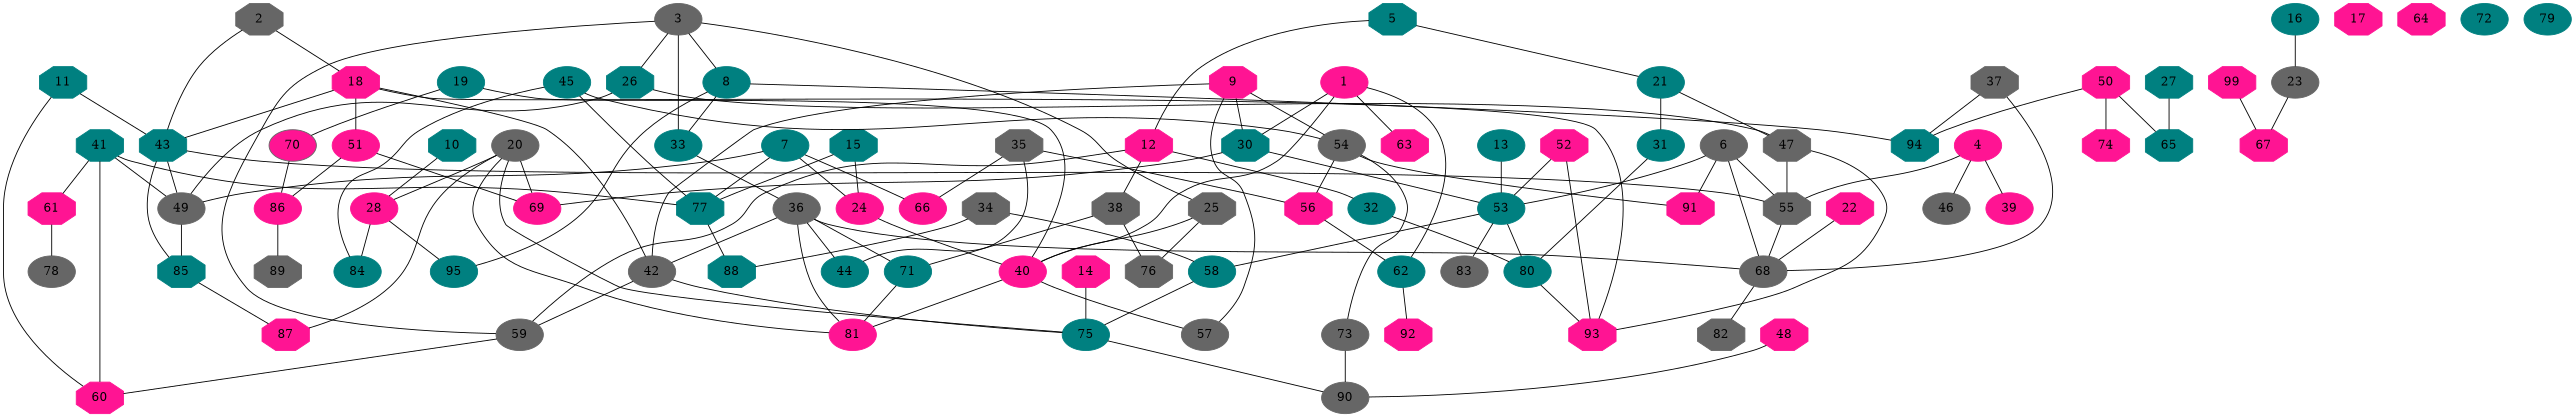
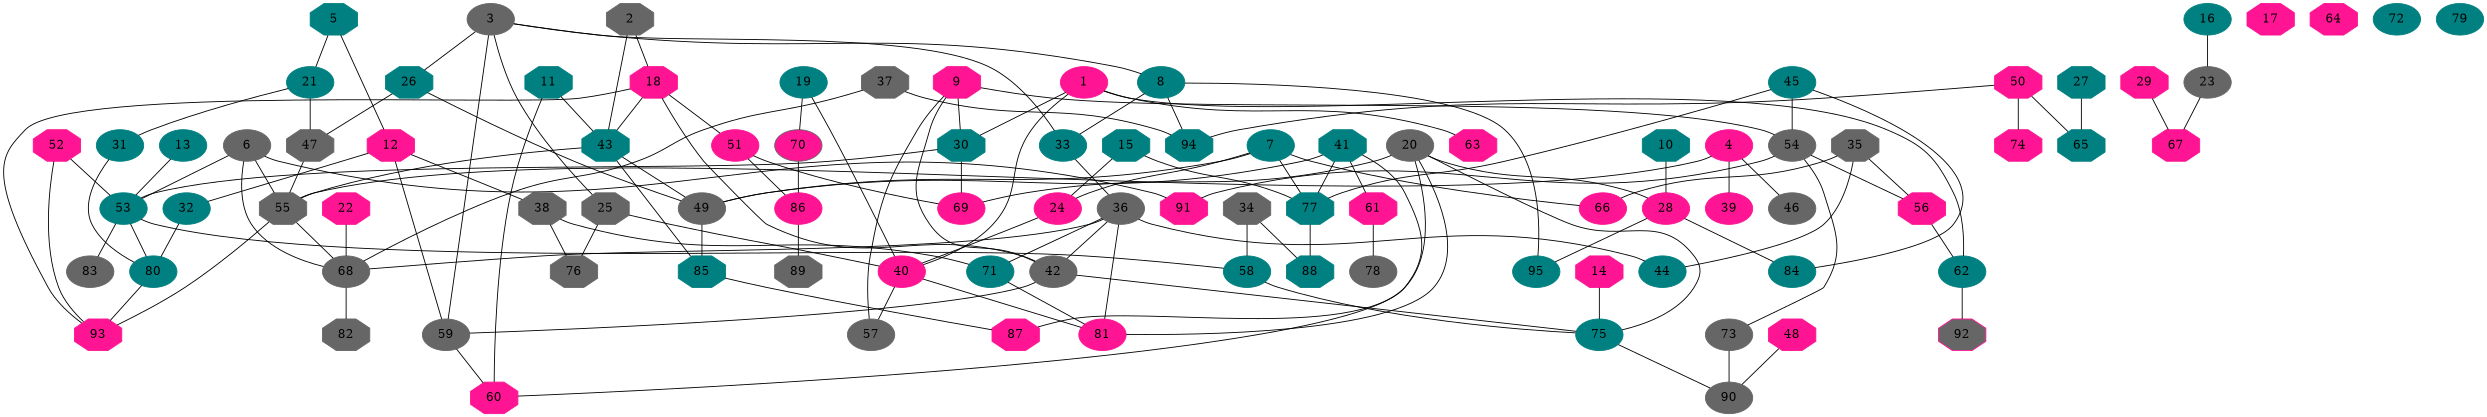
node "99": label "99" -> "29"
edge "47" -- "93": now "55" -- "93"
node "92": fillcolor deeppink -> gray40
